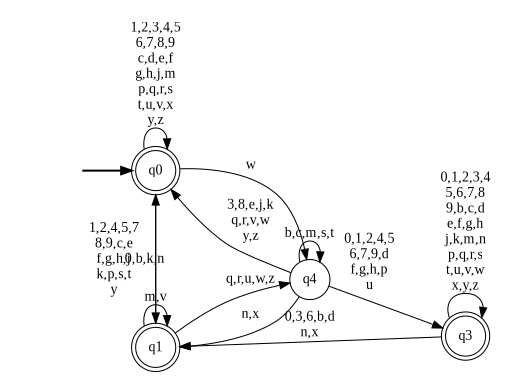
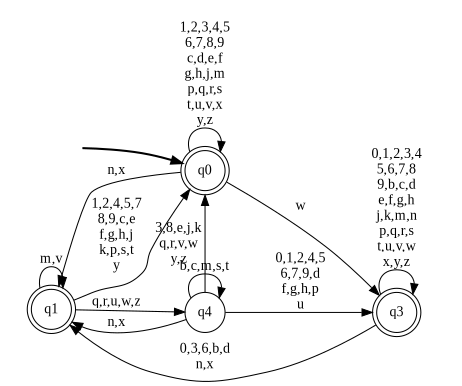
edge "q0" -> "q4": now "q0" -> "q3"
edge "q0" -> "q1": label "0,b,k,n" -> "n,x"
